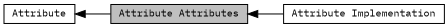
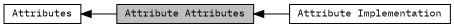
node "Attribute": label "Attribute" -> "Attributes"
